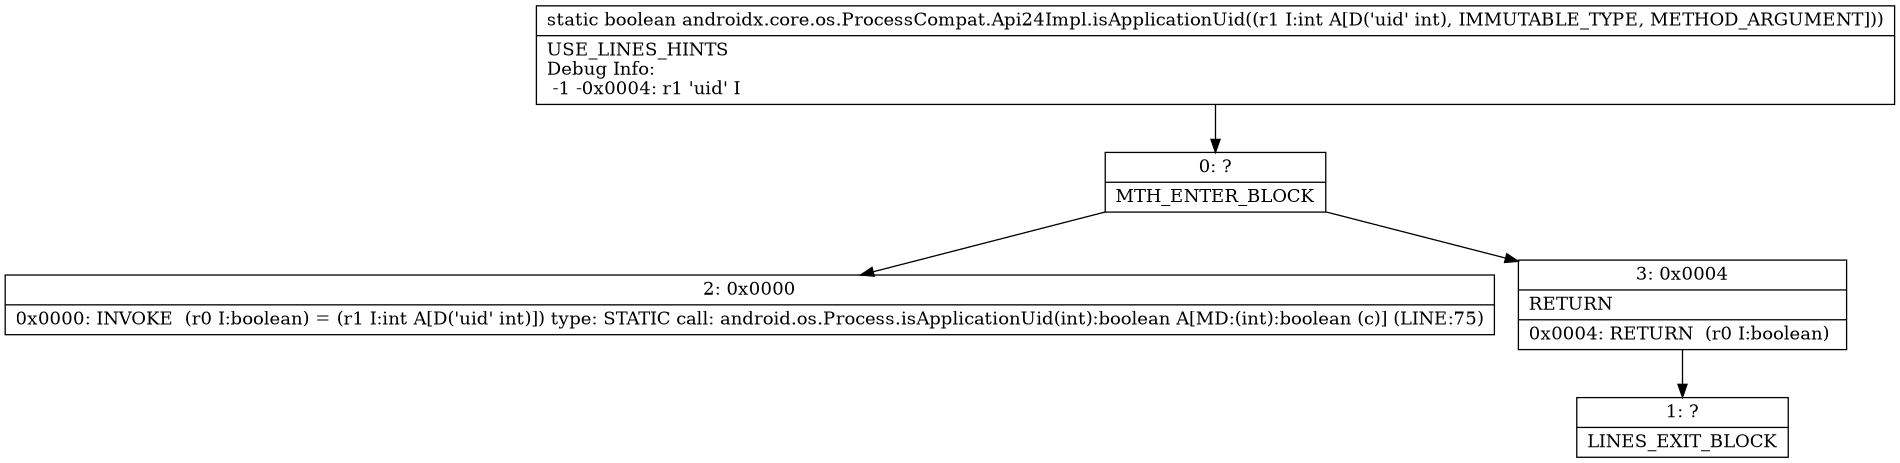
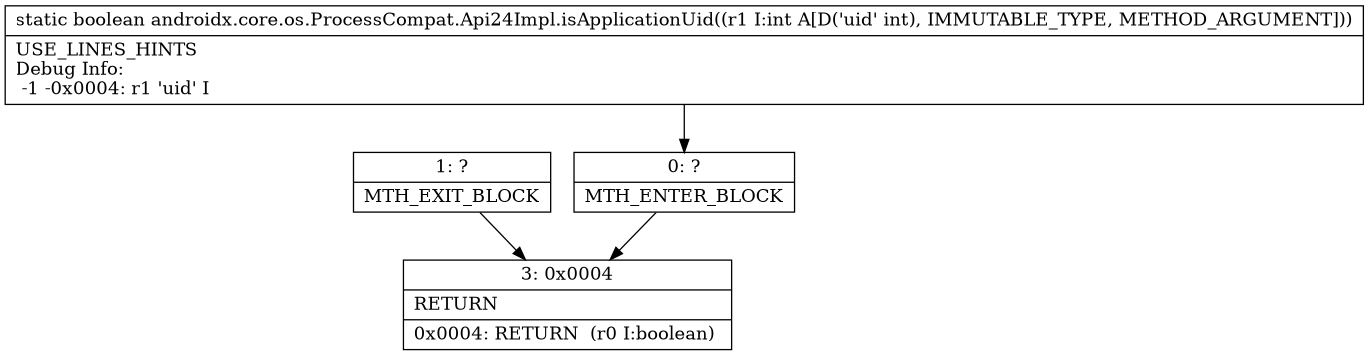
node "2: 0x0000": removed
edge "3: 0x0004" -> "1: ?": reversed
node "1: ?": text "LINES_EXIT_BLOCK" -> "MTH_EXIT_BLOCK"
